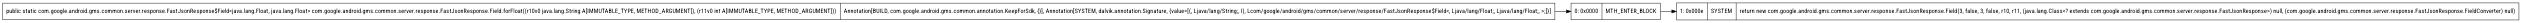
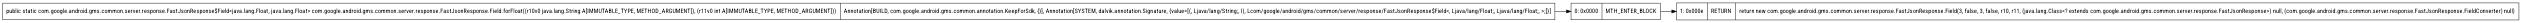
node "1: 0x000e": text "SYSTEM" -> "RETURN"
